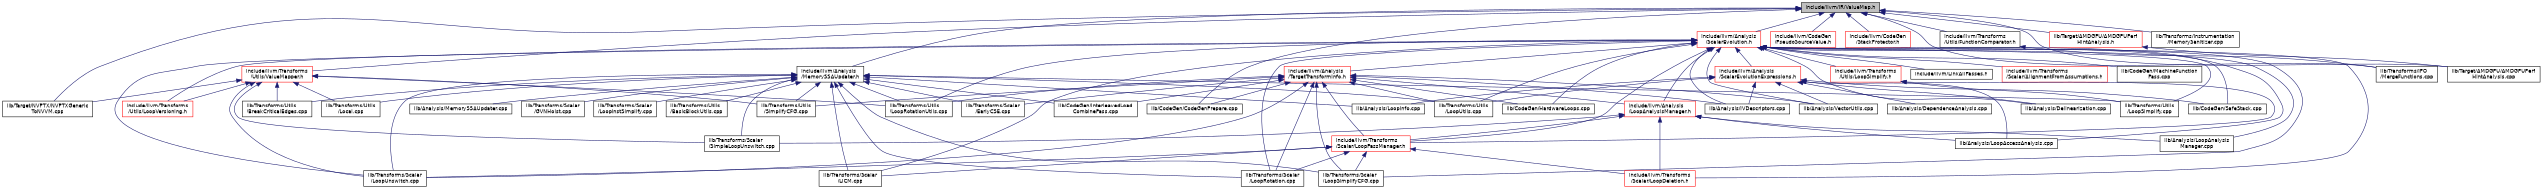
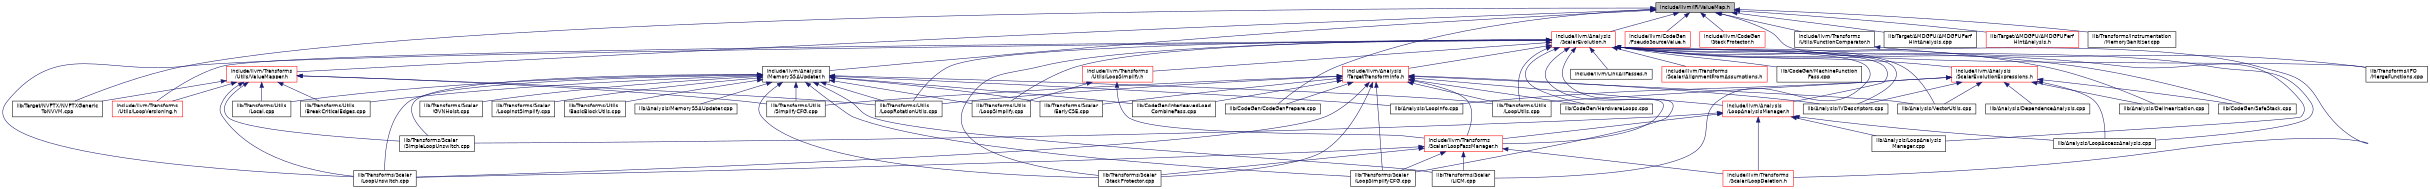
edge "lib/Target/AMDGPU/AMDGPUPerf HintAnalysis.cpp" -> "lib/Target/AMDGPU/AMDGPUPerf HintAnalysis.h": removed
node "lib/Transforms/Scalar /LoopRotation.cpp": label "lib/Transforms/Scalar /LoopRotation.cpp" -> "lib/Transforms/Scalar /StackProtector.cpp"
